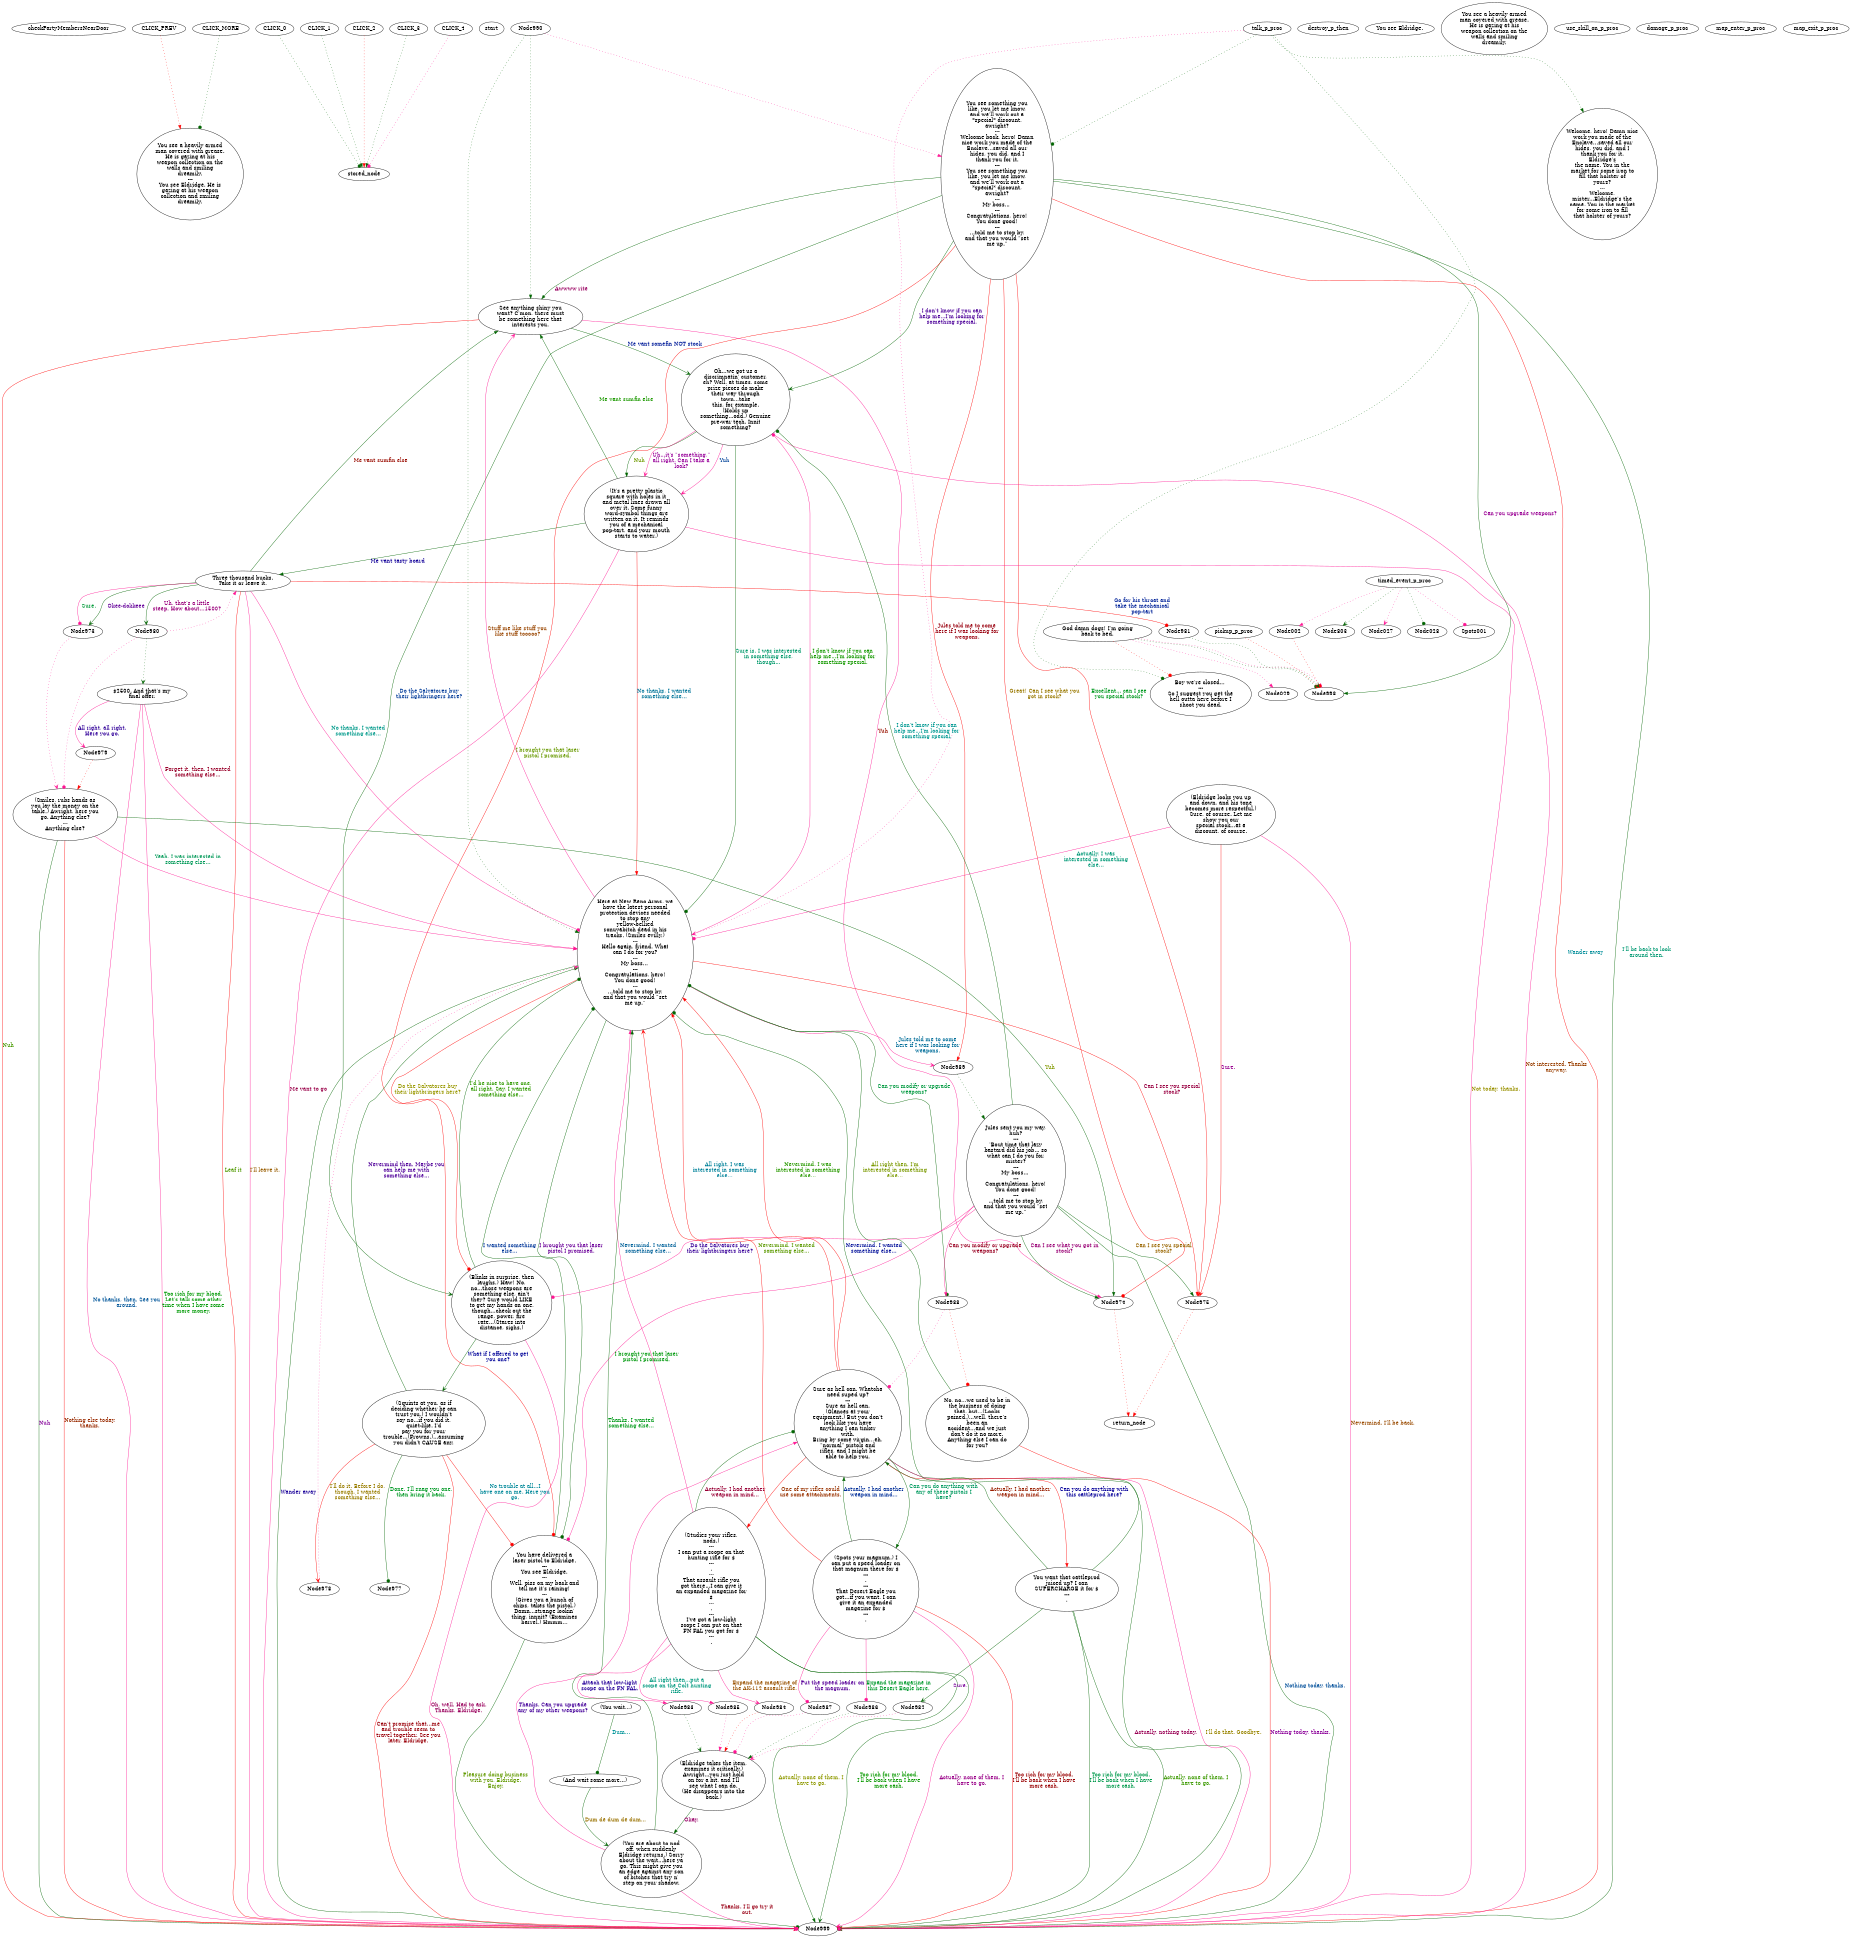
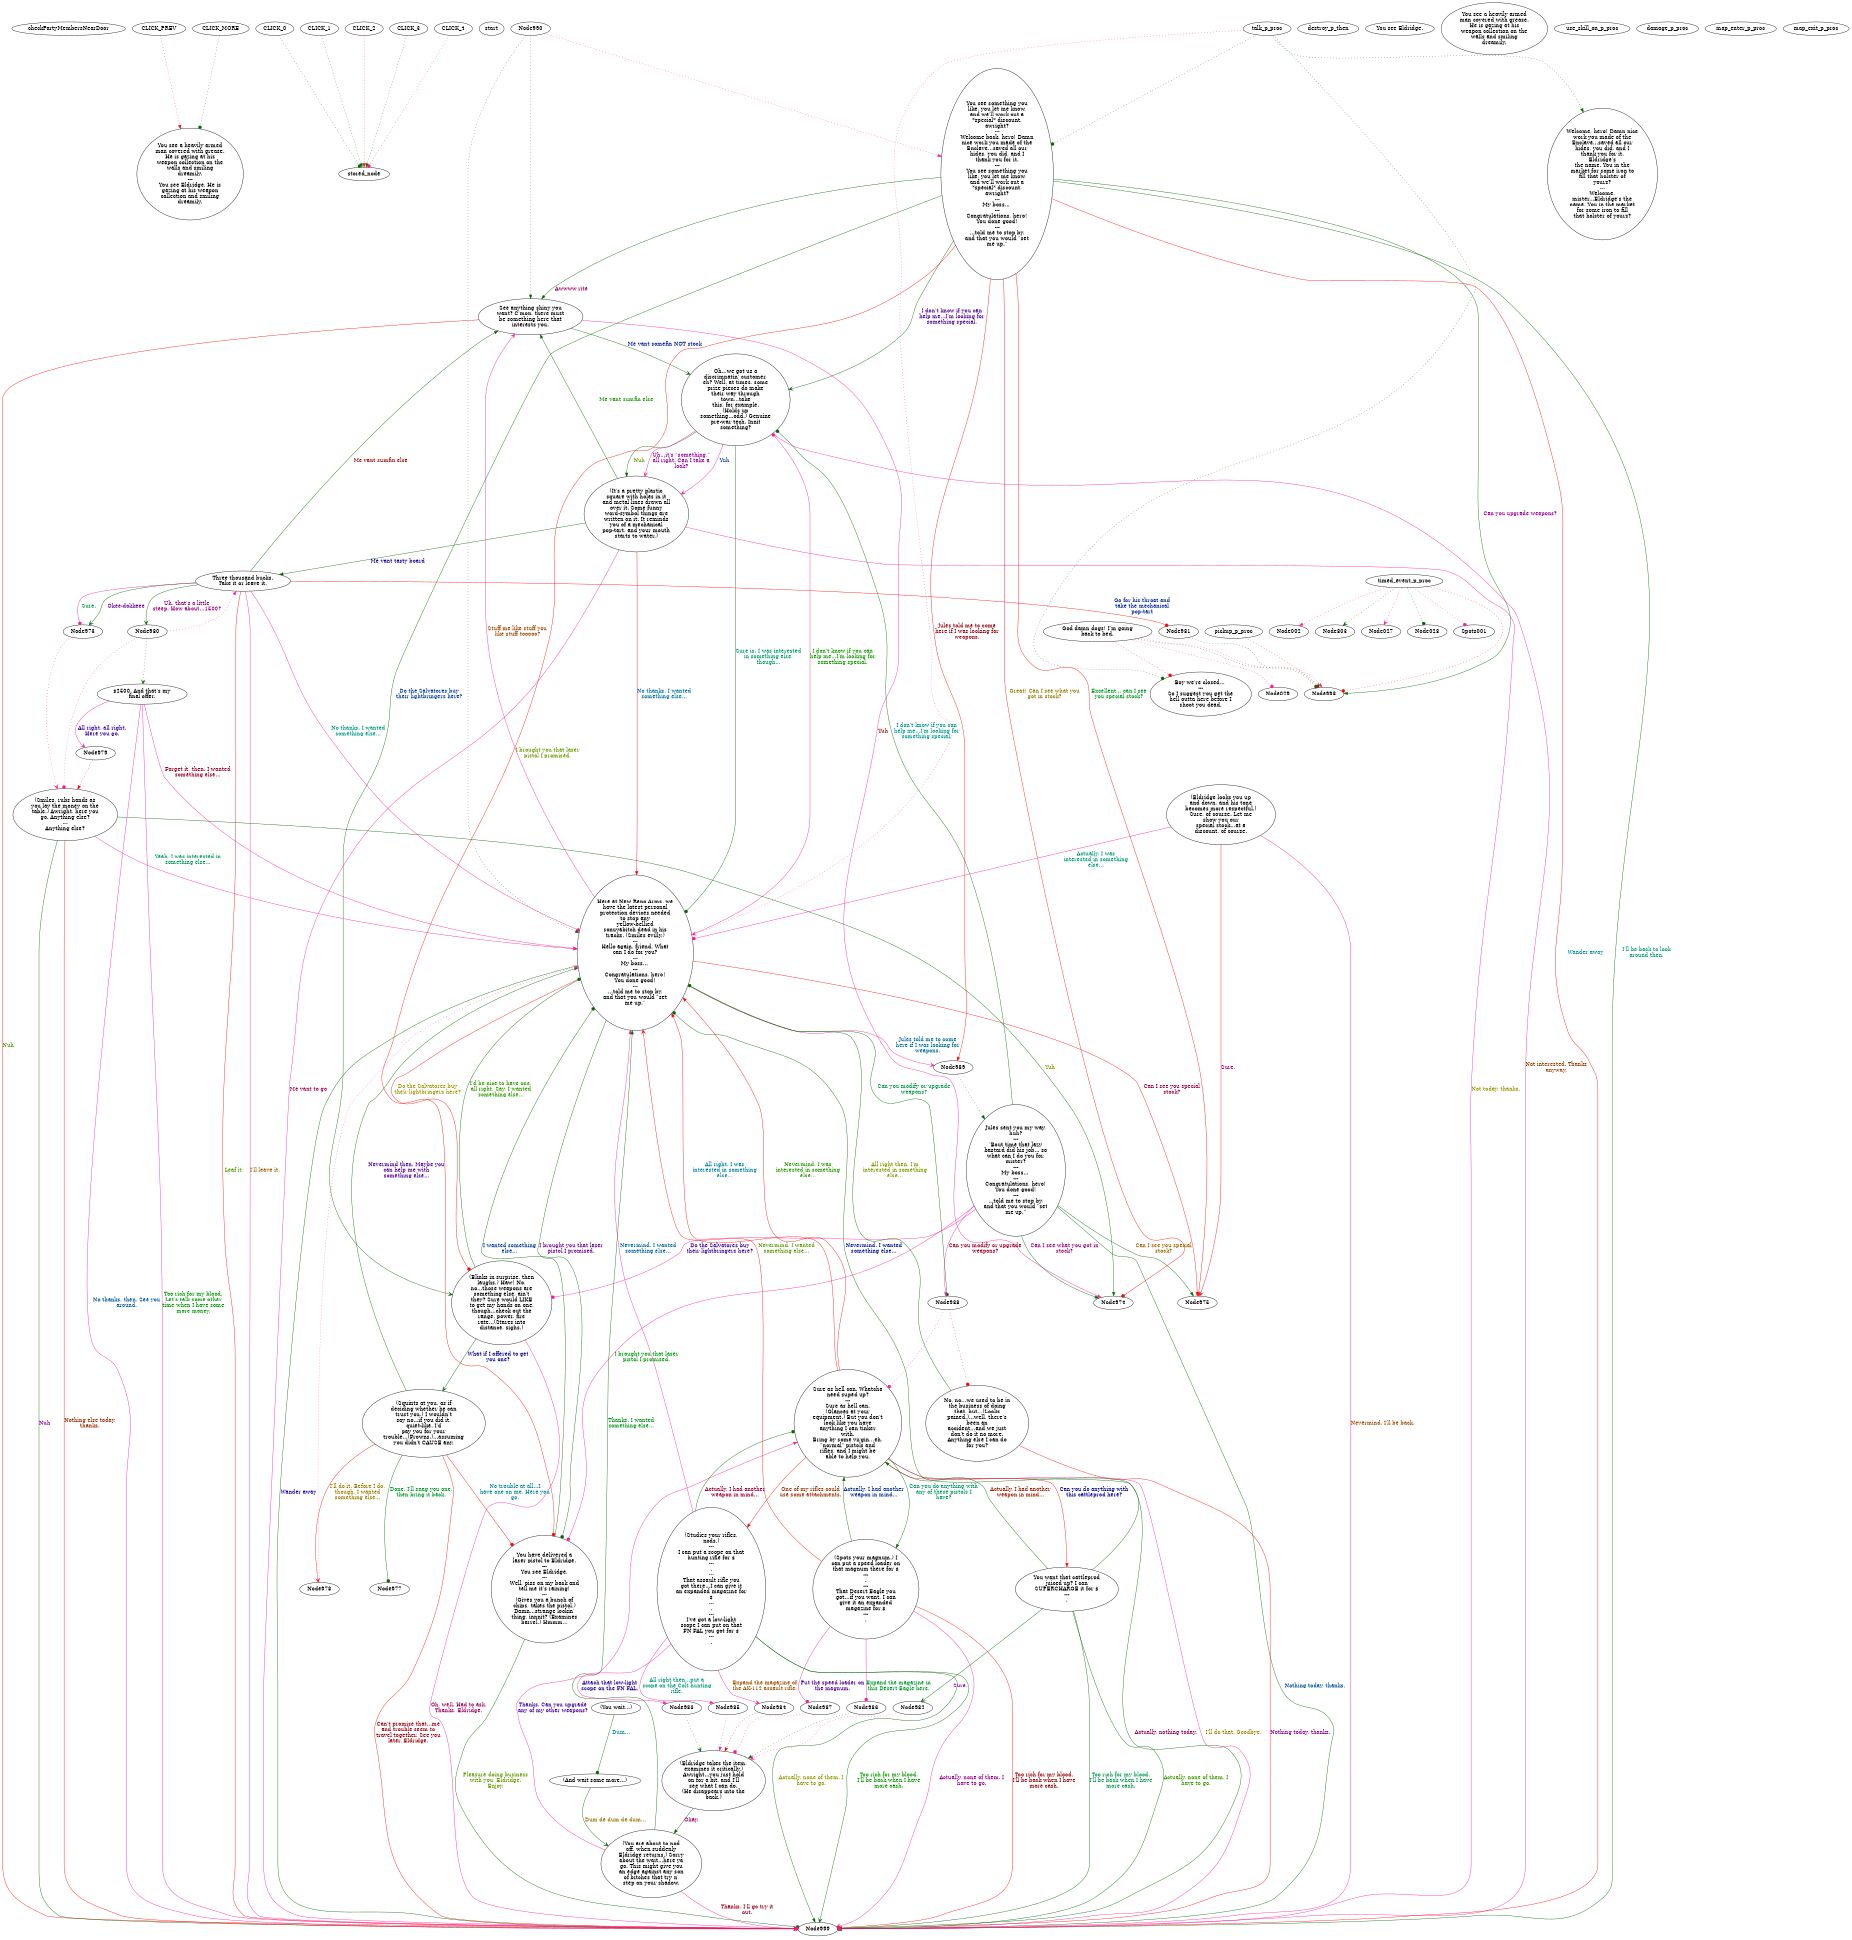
edge "God damn dogs! I'm going back to bed." -> "Node029": arrowhead normal -> dot
edge "Node002" -> "Node998": now "timed_event_p_proc" -> "Node998"
node "return_node": removed
